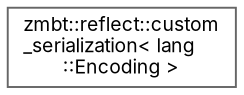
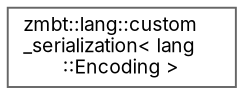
node "zmbt::reflect::custom _serialization< lang ::Encoding >": label "zmbt::reflect::custom _serialization< lang ::Encoding >" -> "zmbt::lang::custom _serialization< lang ::Encoding >"
